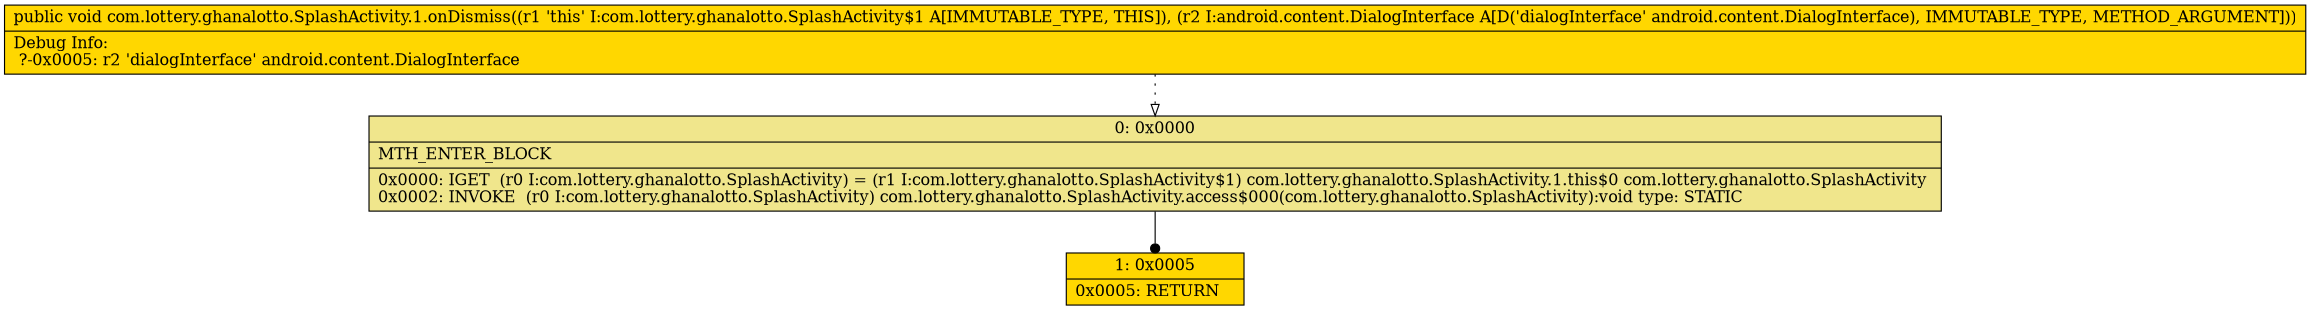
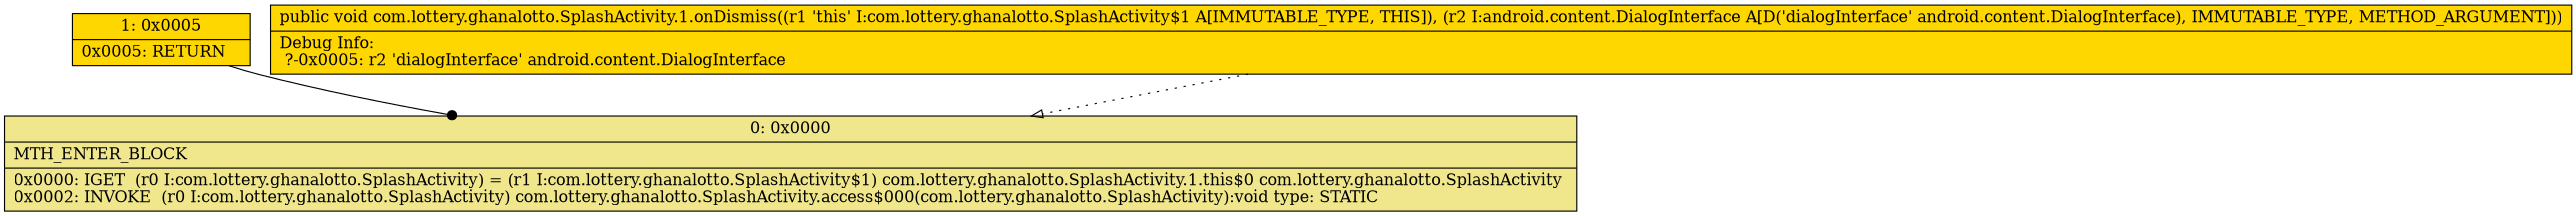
edge "0: 0x0000" -> "1: 0x0005": reversed
